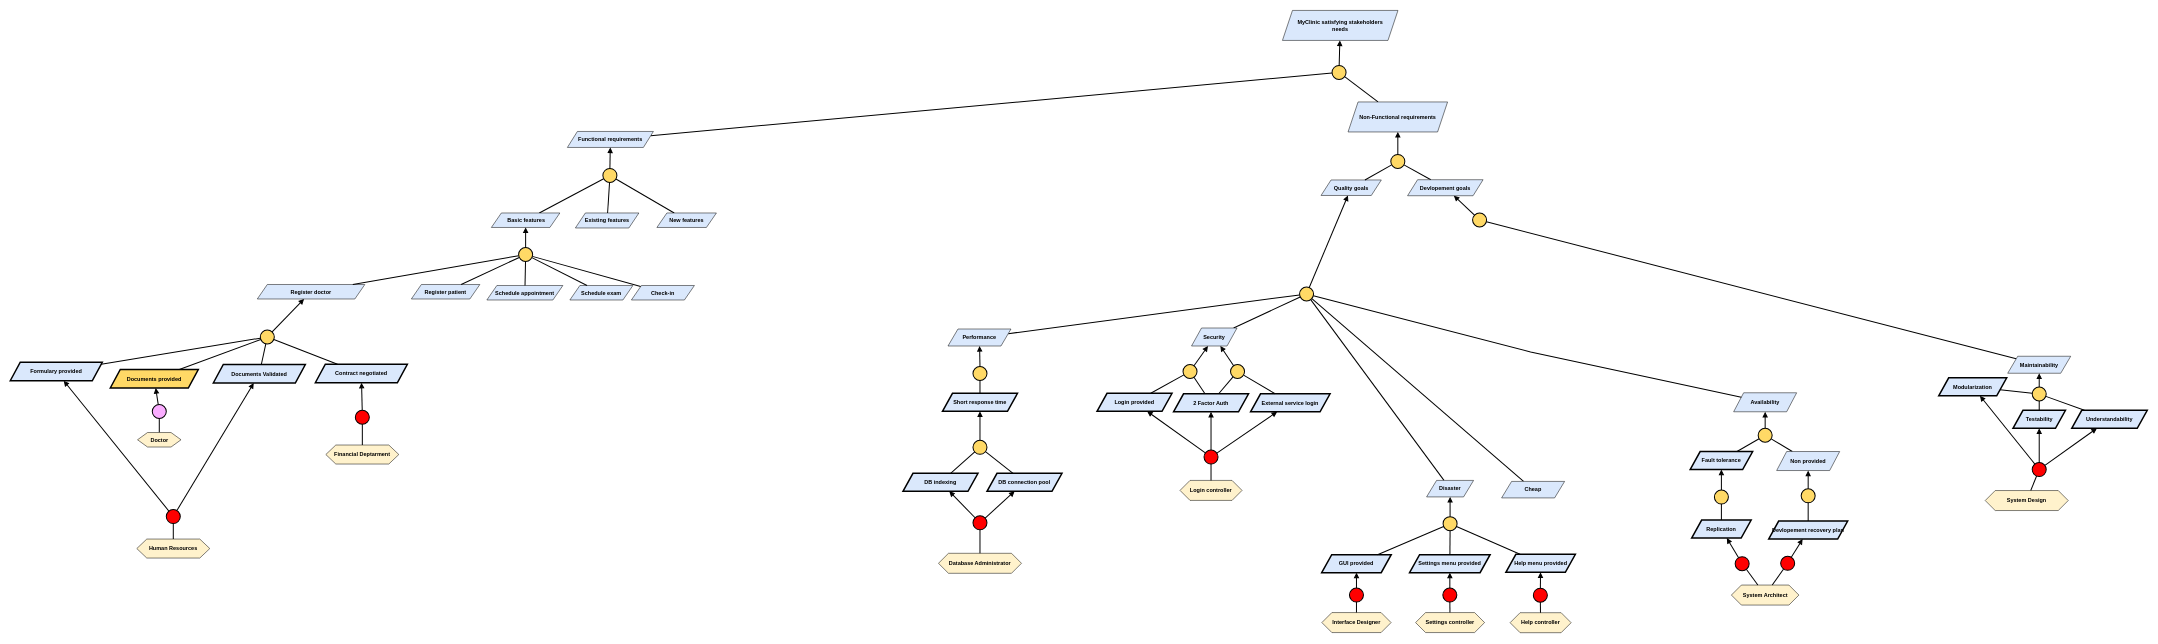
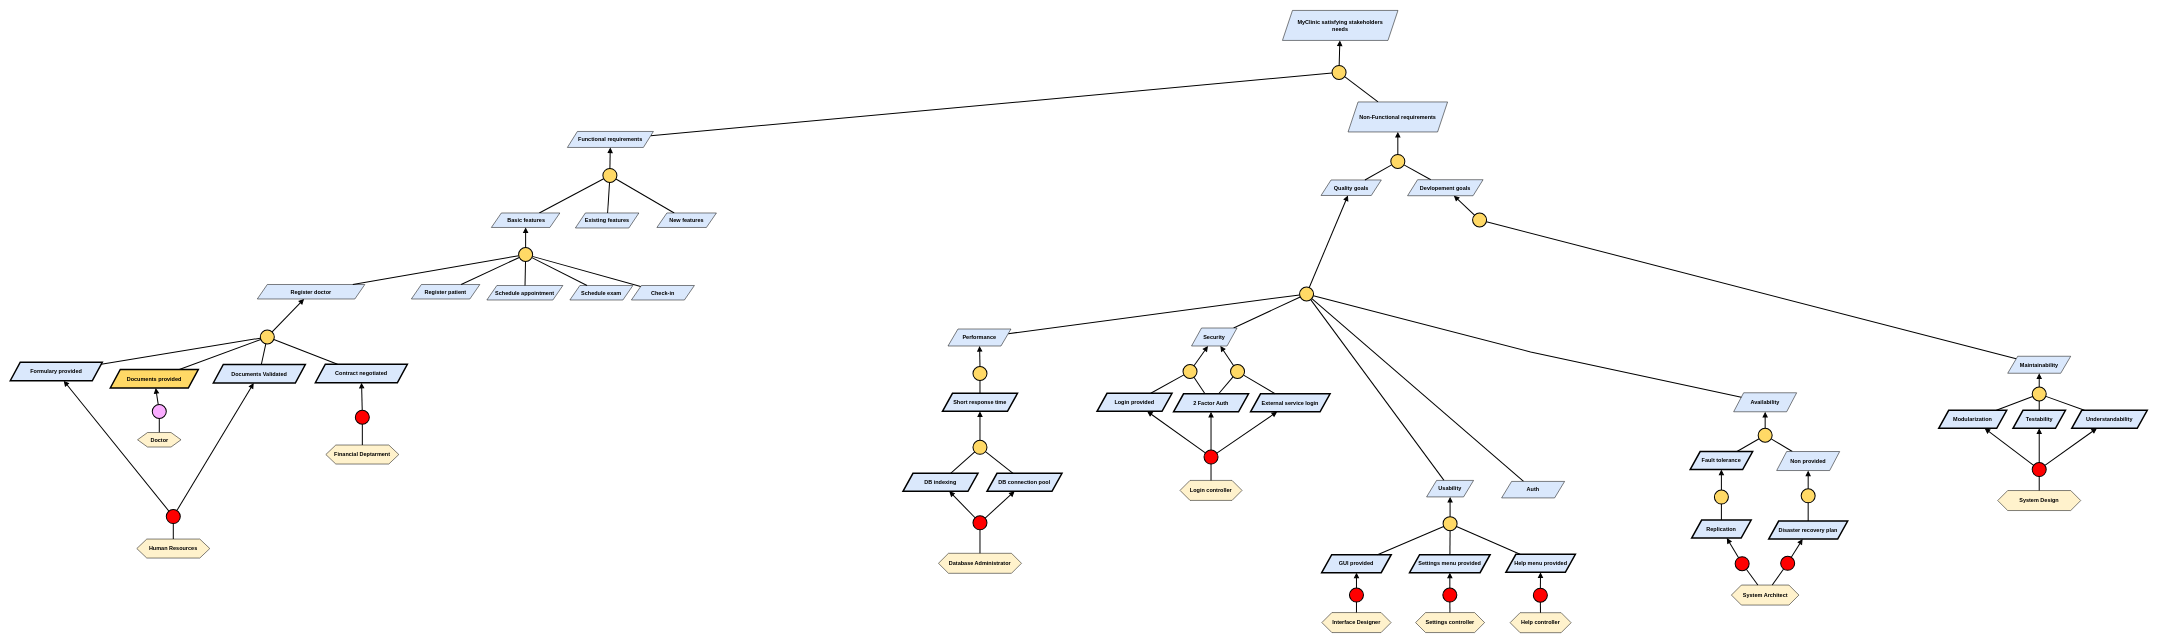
node "Modularization": moved (1972, 387) -> (1972, 419)
node "Disaster": label "Disaster" -> "Usability"
node "Cheap": label "Cheap" -> "Auth"
node "System Design": moved (2026, 500) -> (2039, 500)
node "Devlopement recovery plan": label "Devlopement recovery plan" -> "Disaster recovery plan"
